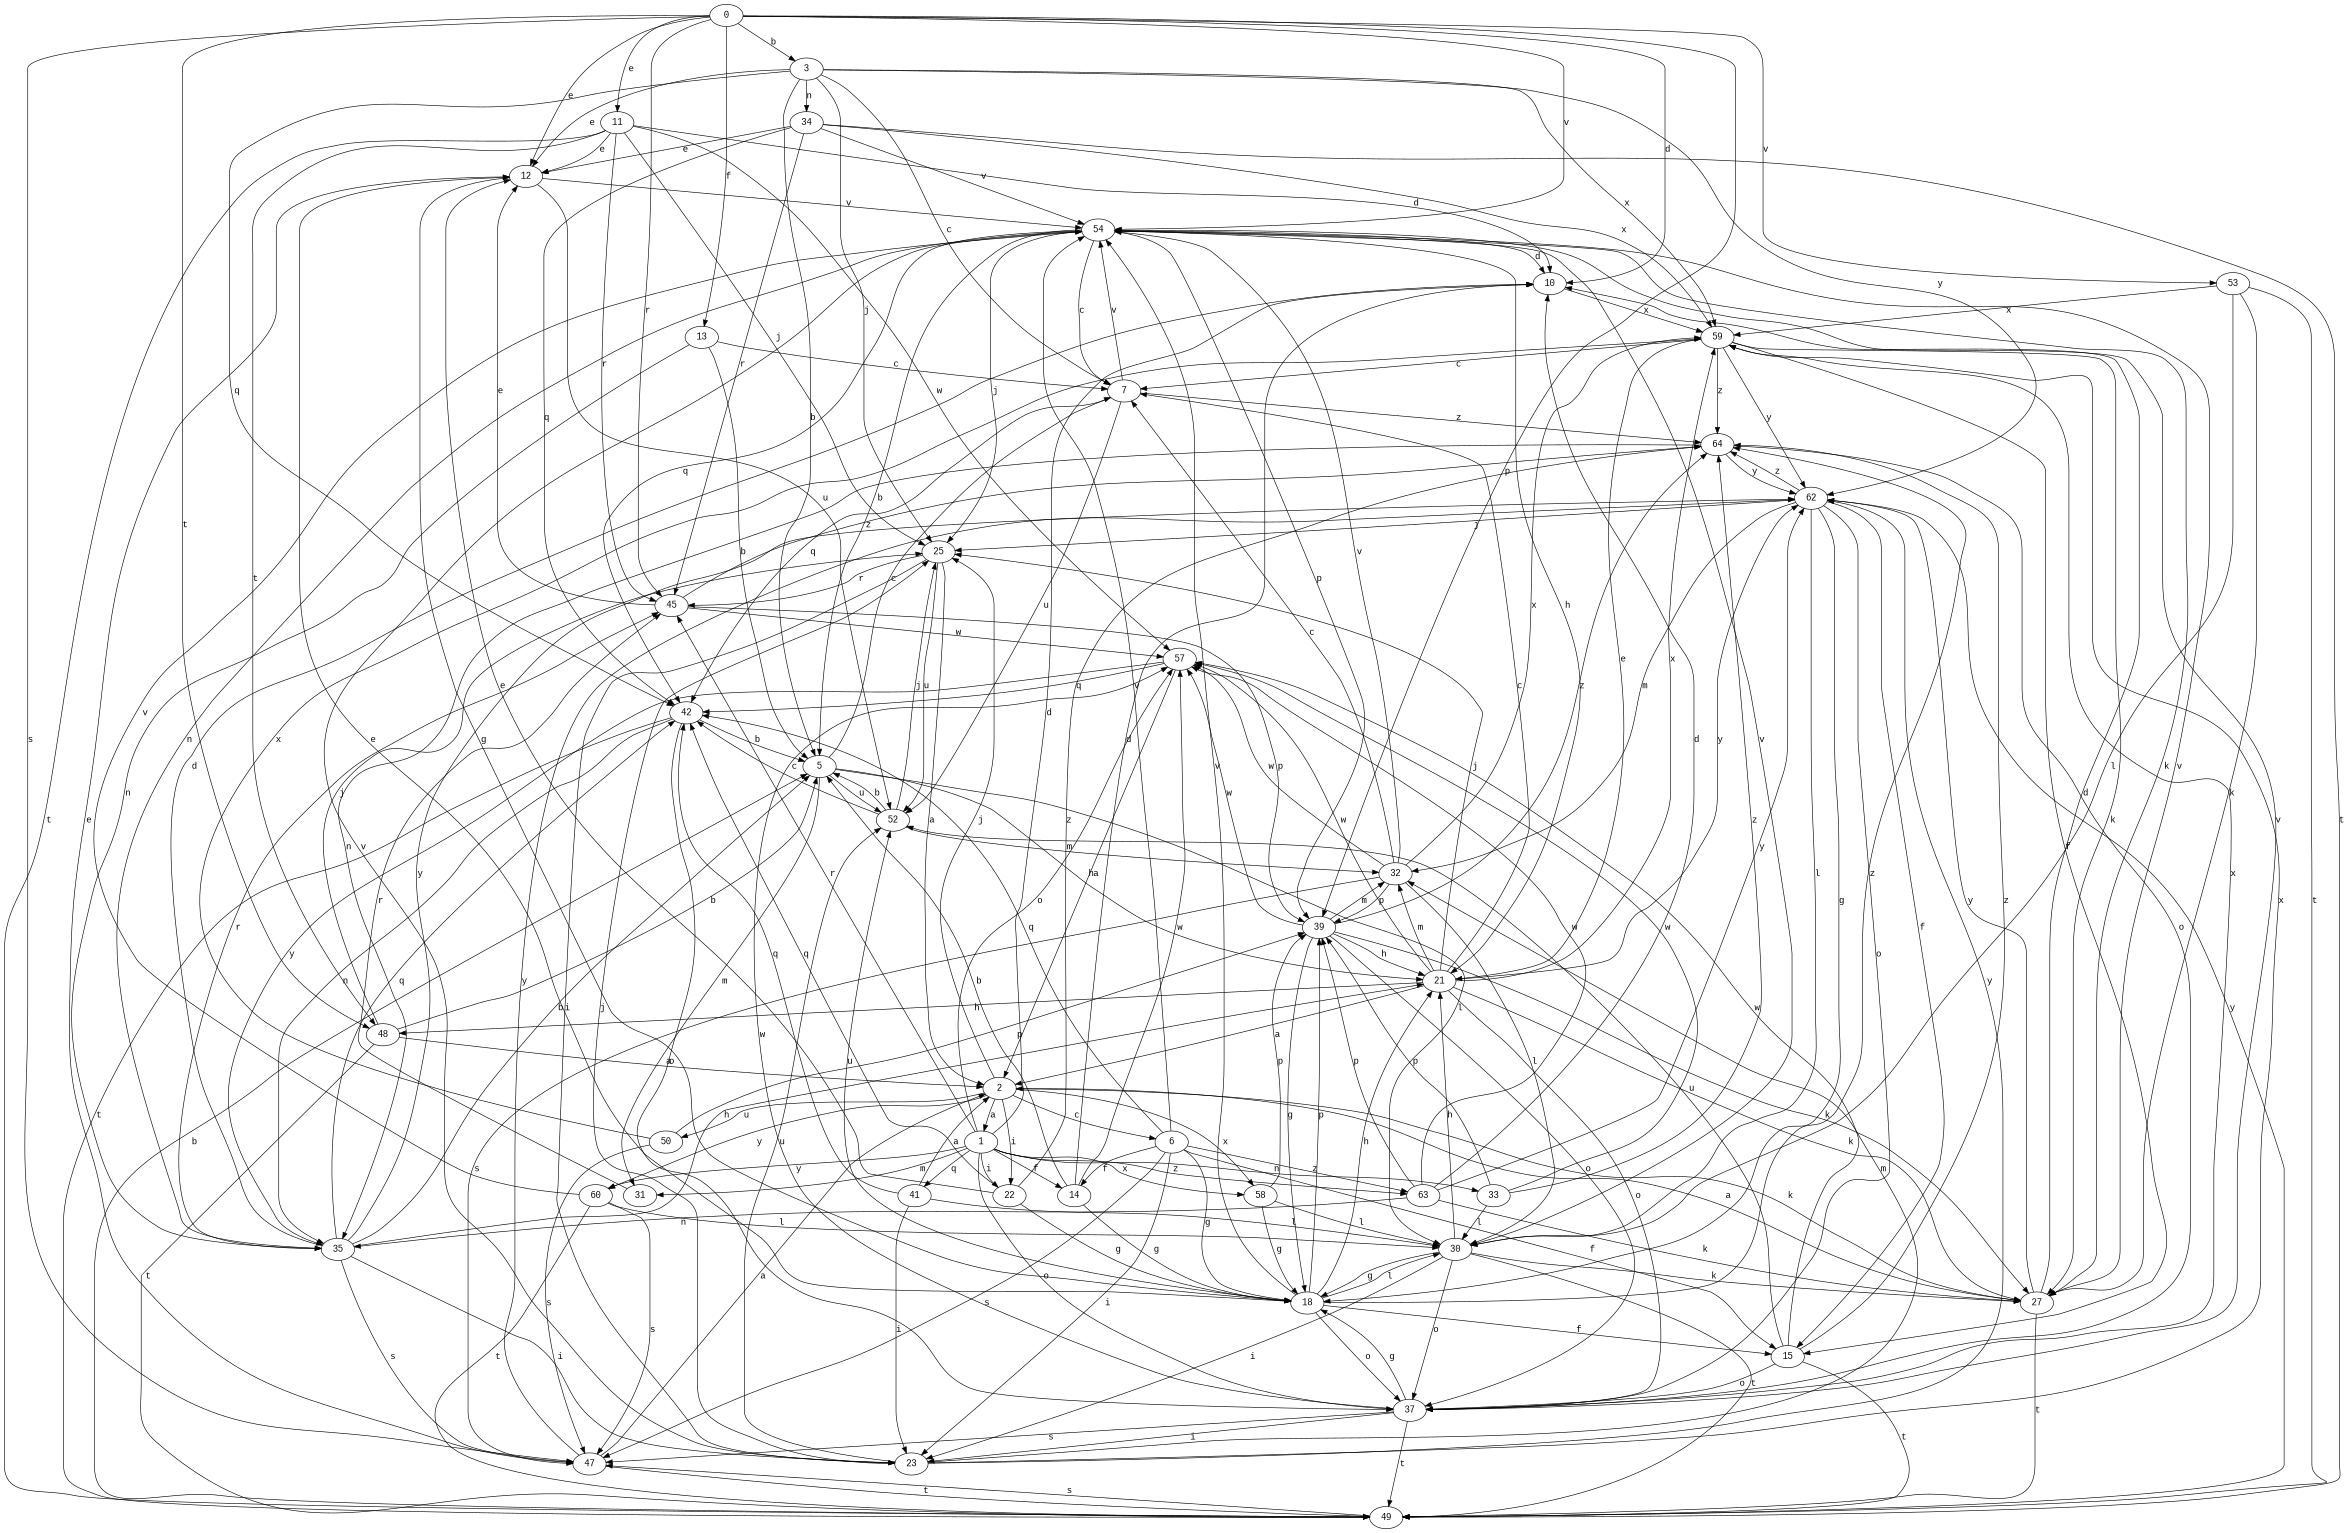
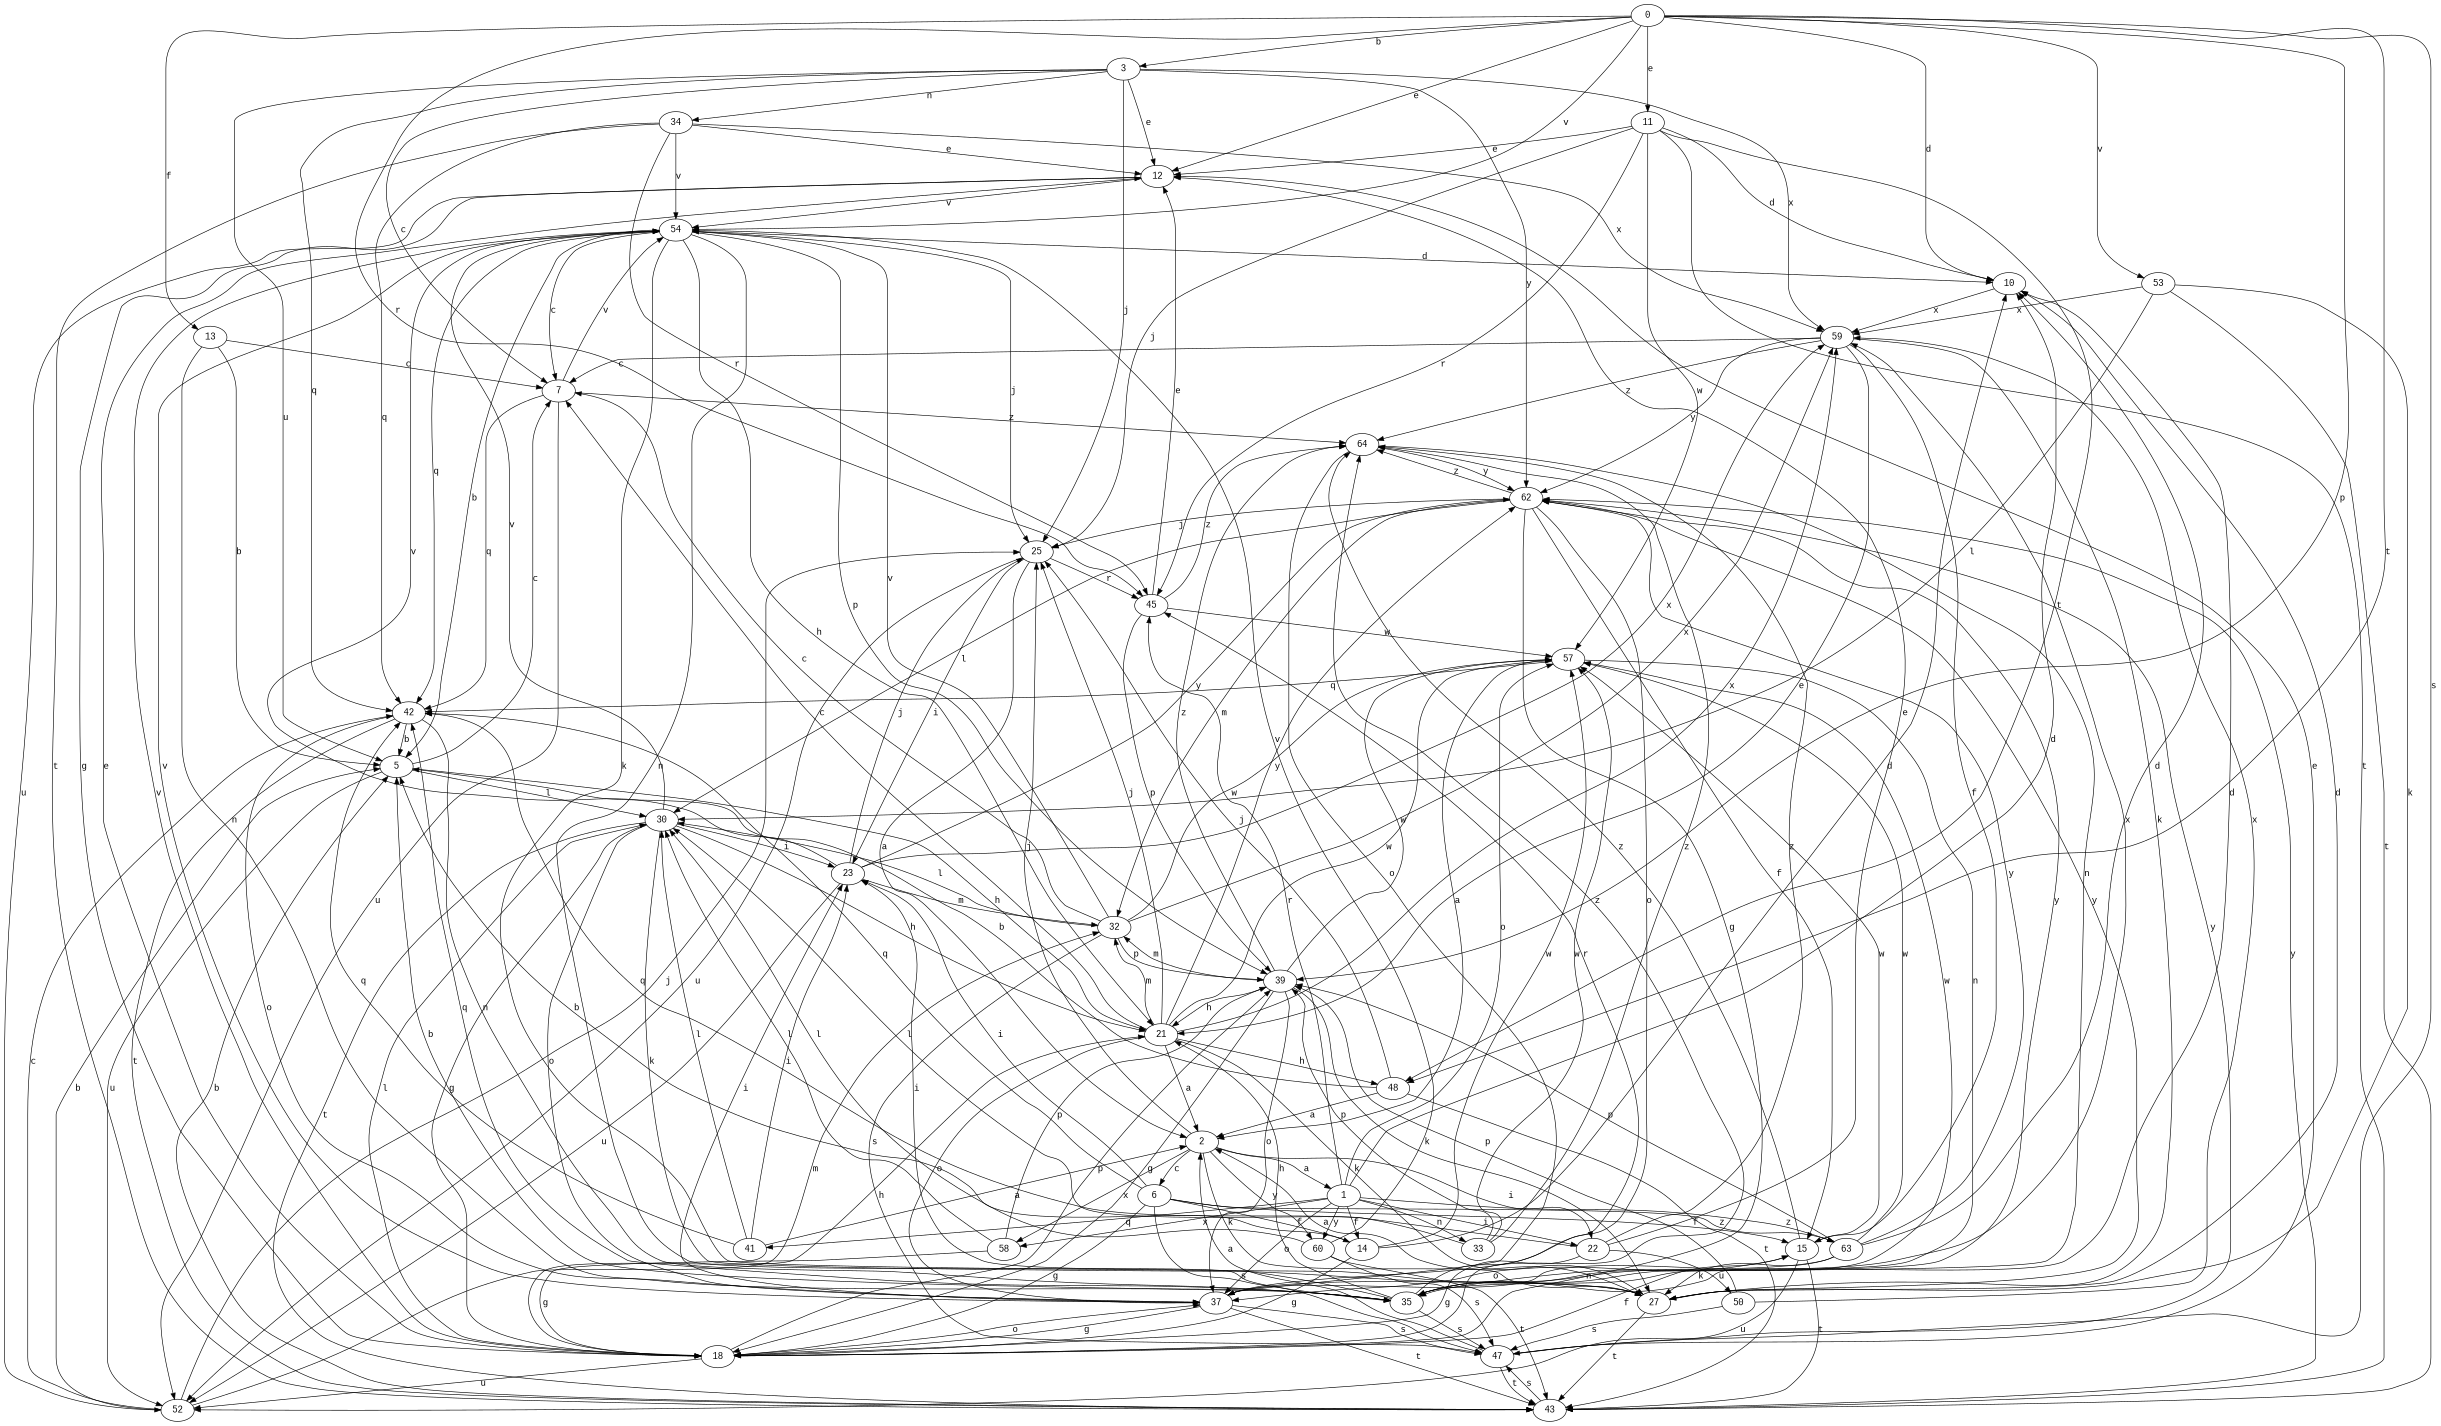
edge "27" -> "54": removed, label "v"
edge "3" -> "5": label "b" -> "u"
edge "6" -> "54": removed, label "v"
edge "57" -> "35": label "y" -> "n"
edge "2" -> "50": now "22" -> "50"
node "31": removed
node "49": label "49" -> "43"
